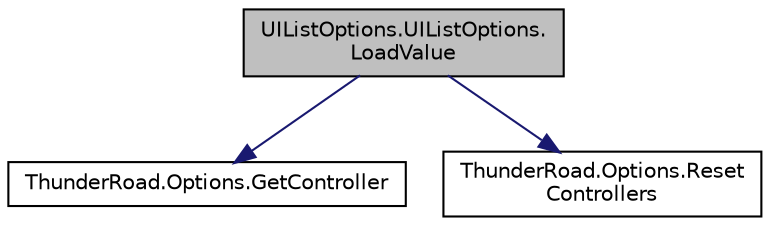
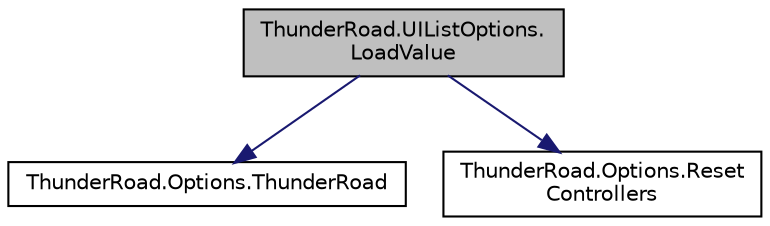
node "UIListOptions.UIListOptions. LoadValue": label "UIListOptions.UIListOptions. LoadValue" -> "ThunderRoad.UIListOptions. LoadValue"
node "ThunderRoad.Options.GetController": label "ThunderRoad.Options.GetController" -> "ThunderRoad.Options.ThunderRoad"
